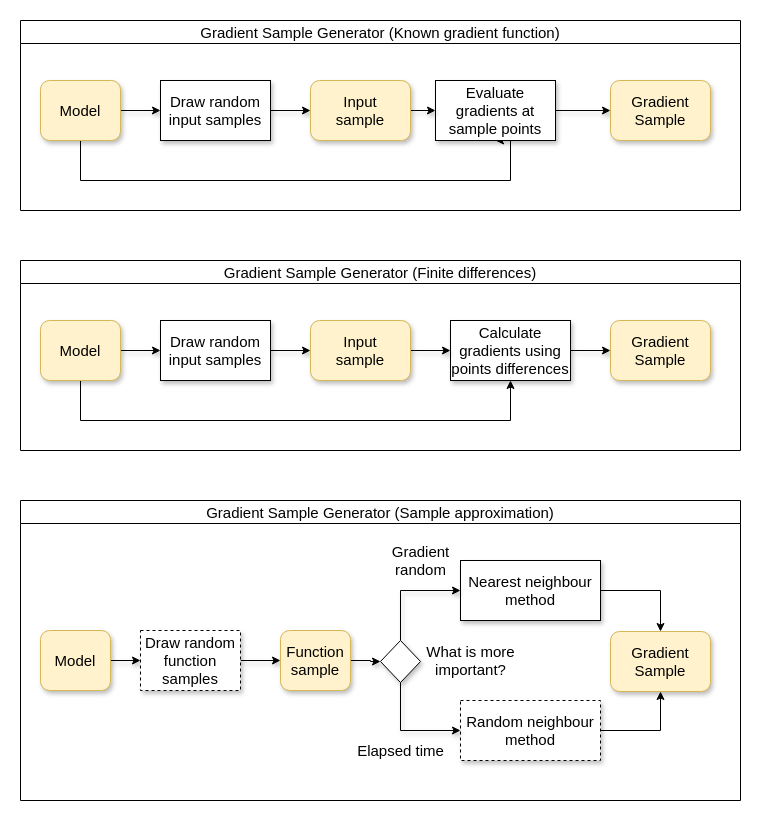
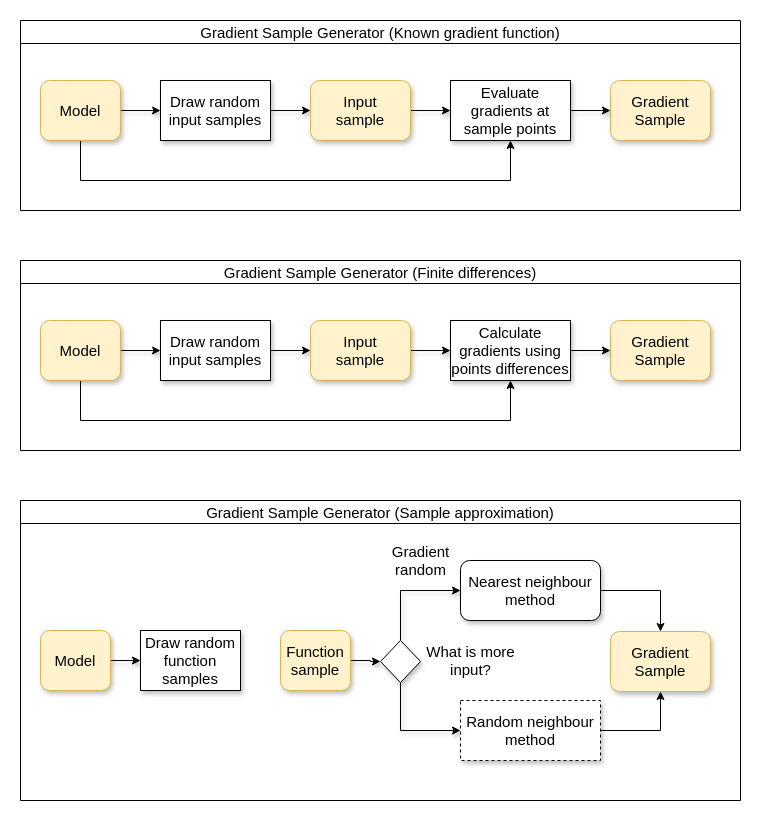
node "Evaluate gradients at sample points": moved (496, 111) -> (511, 111)
node "Nearest neighbour method": shape rectangle -> rounded rectangle
node "Draw random function samples": style dashed -> solid
edge "Draw random function samples" -> "Function sample": removed
node "What is more important?": label "What is more important?" -> "What is more input?"
node "Elapsed time": removed
